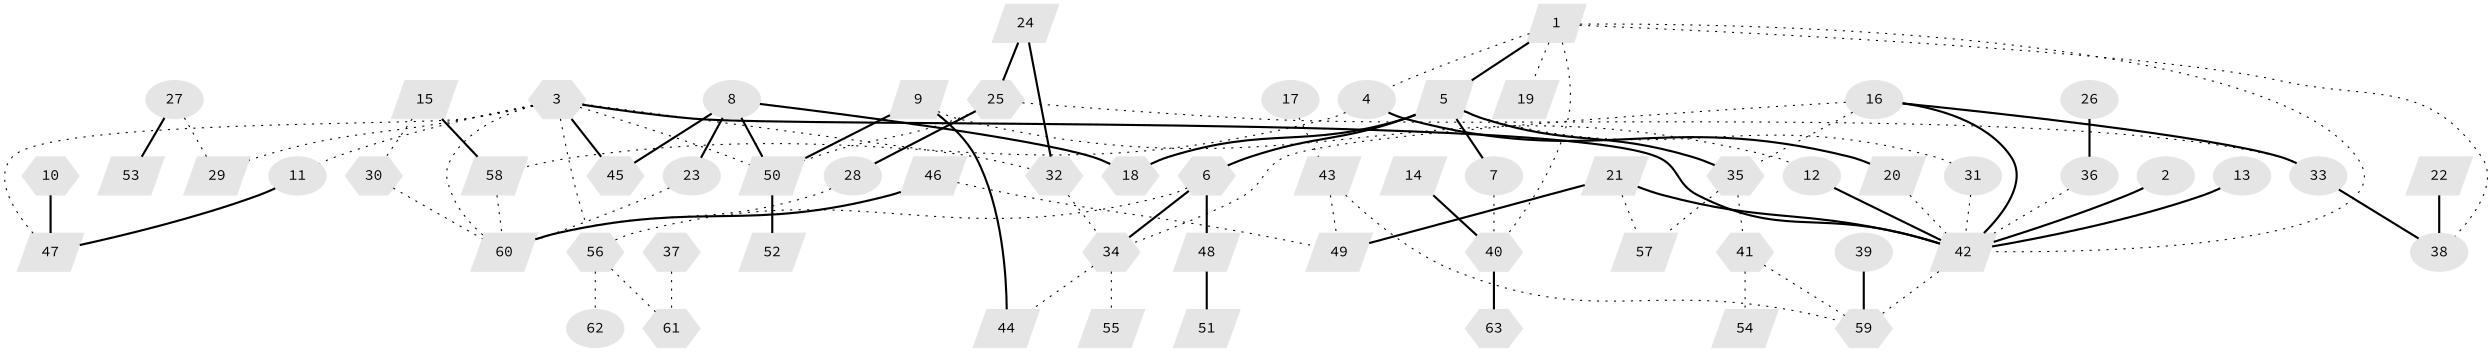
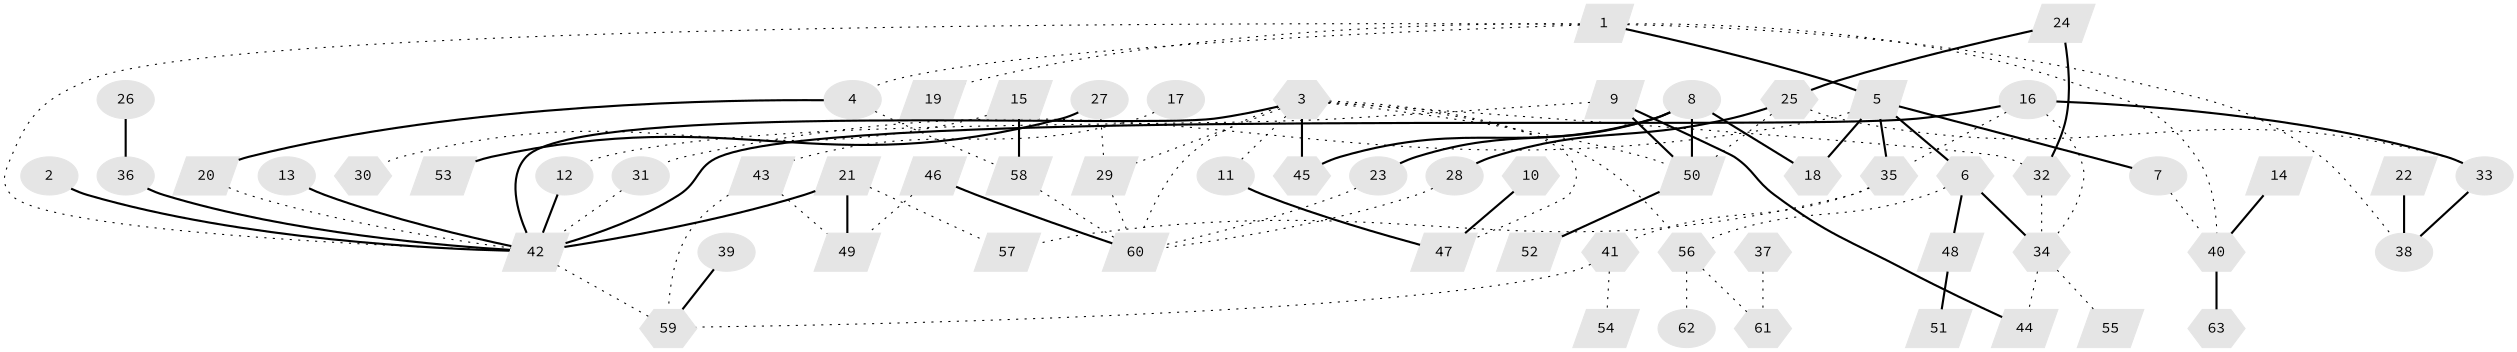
edge "36" -- "42": style dotted -> bold
edge "30" -- "60": now "29" -- "60"
